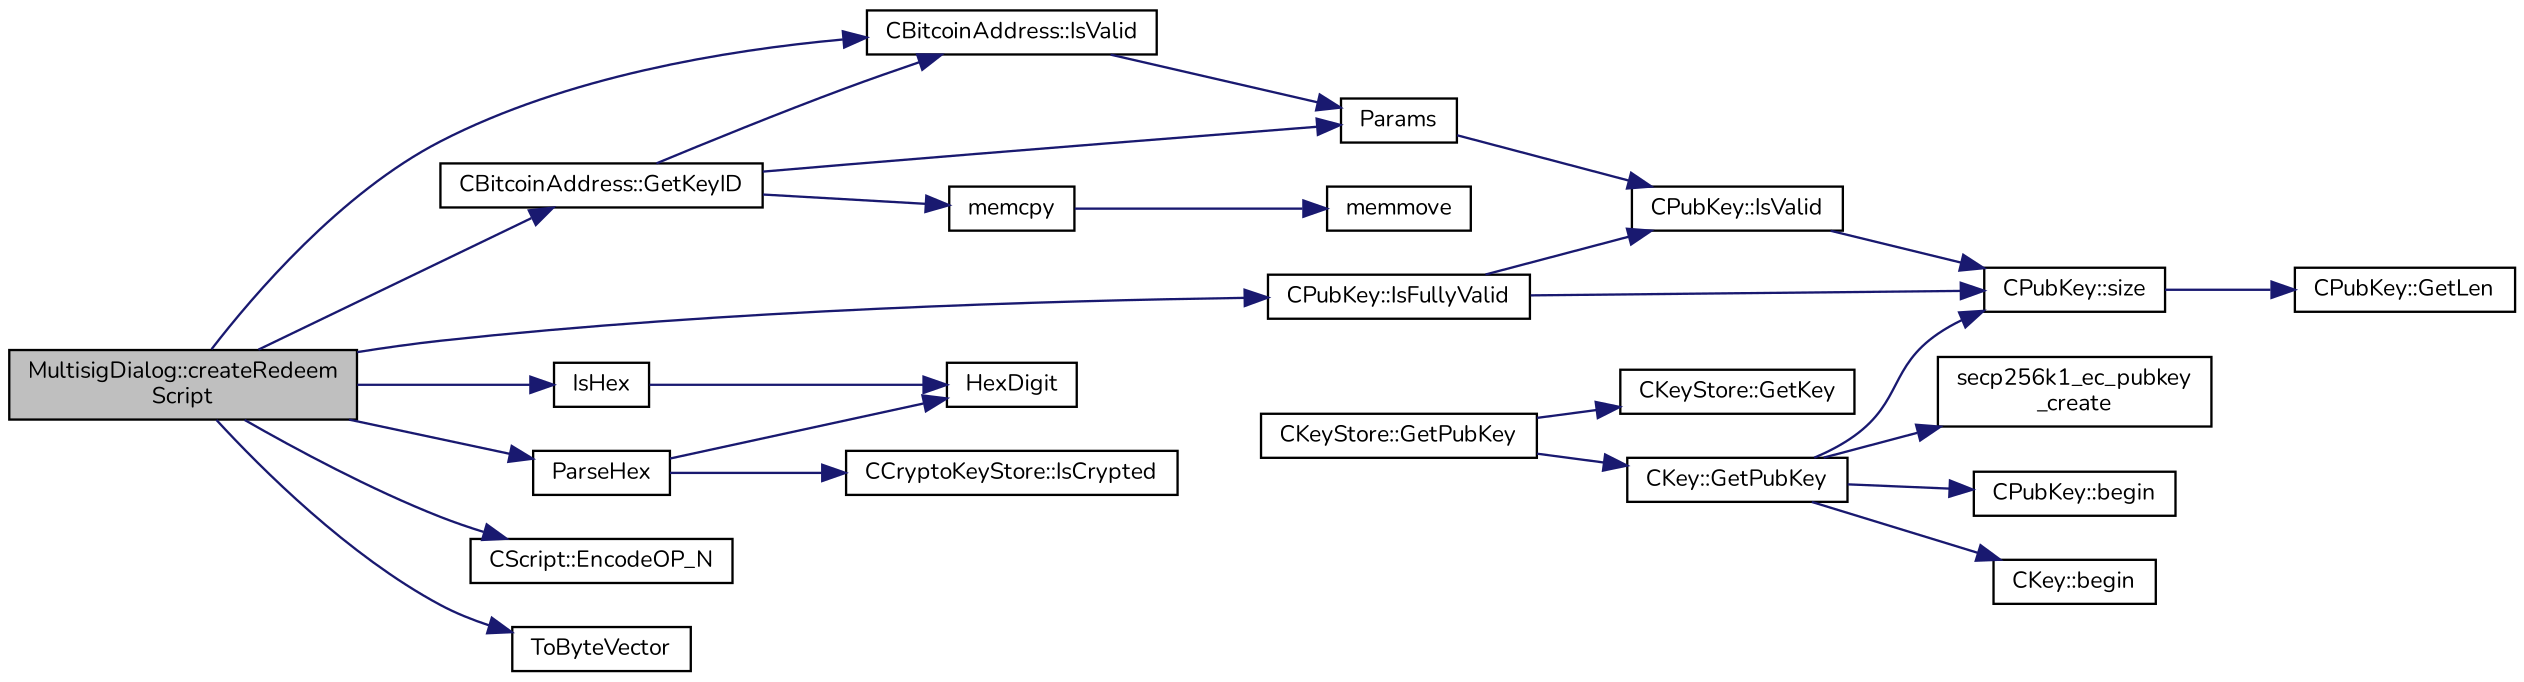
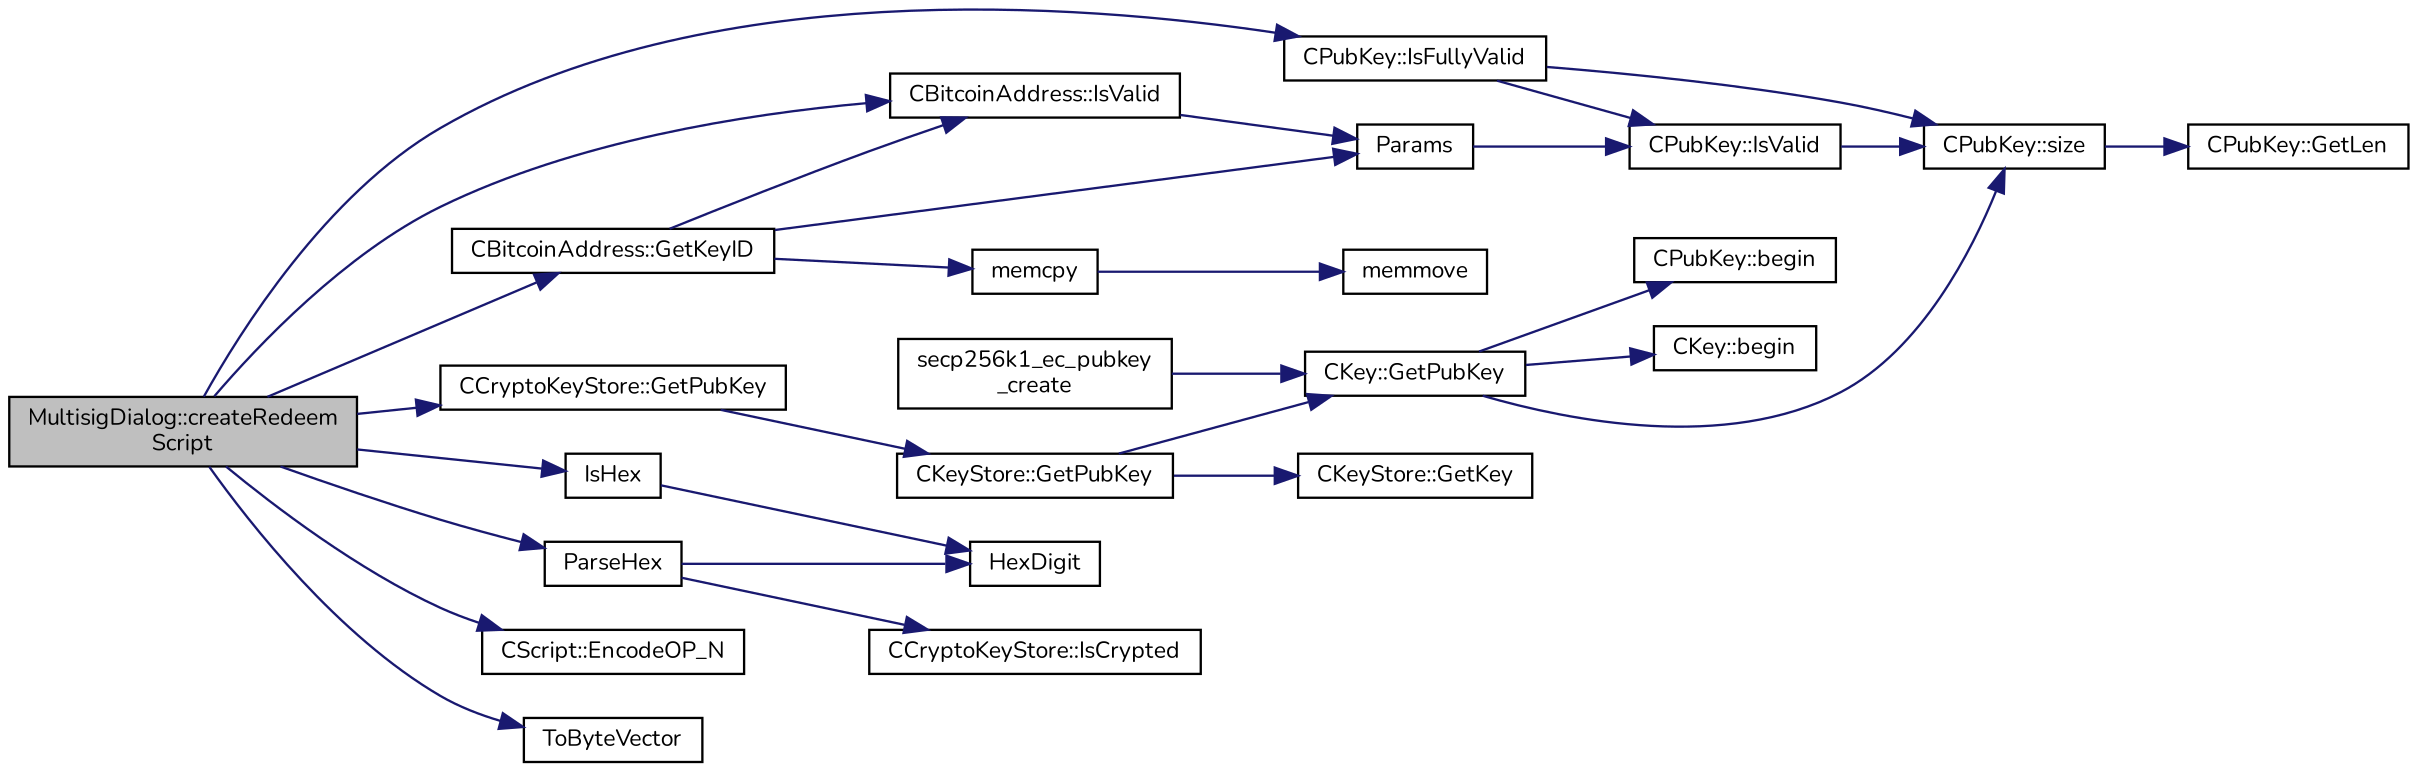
node "CCryptoKeyStore::GetPubKey": added
edge "CKey::GetPubKey" -> "secp256k1_ec_pubkey _create": reversed
